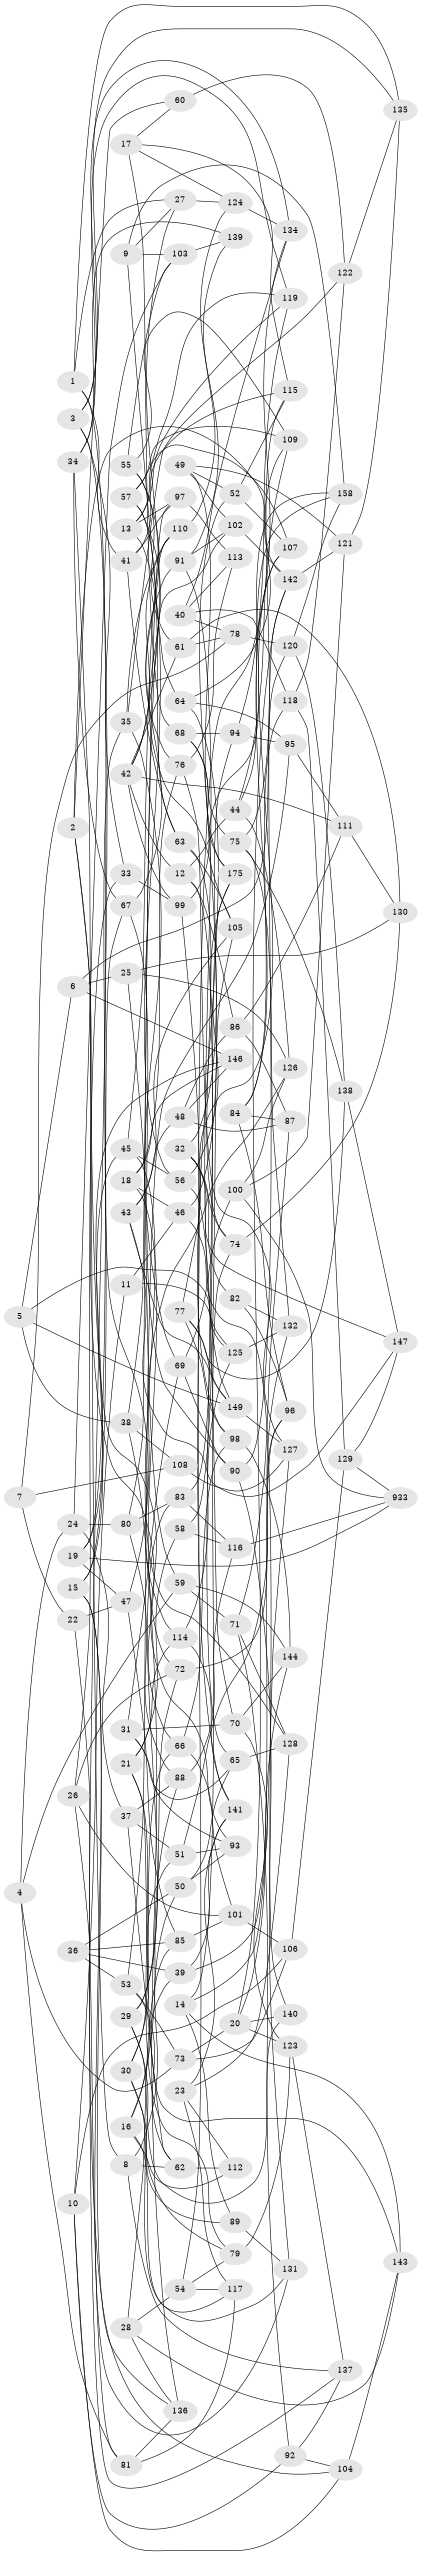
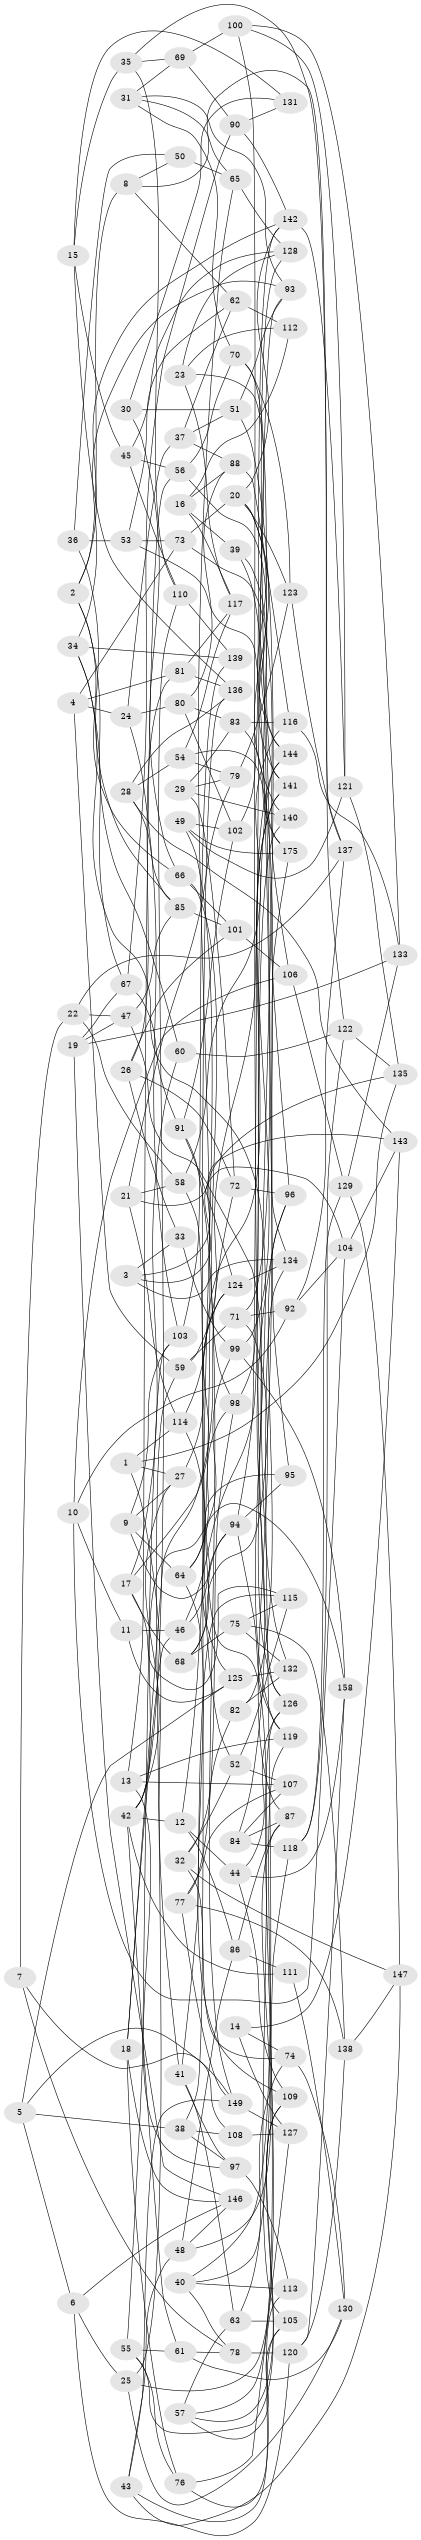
edge "95" -- "111": removed
edge "22" -- "58": added
node "933": label "933" -> "133"
edge "93" -- "50": now "93" -- "94"
edge "36" -- "39": removed
node "89": removed
